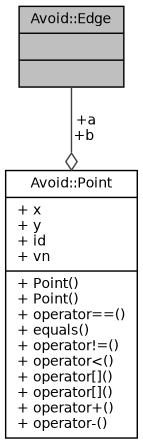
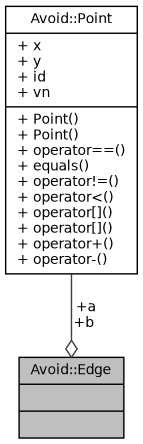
edge "Avoid::Edge" -> "Avoid::Point": reversed
